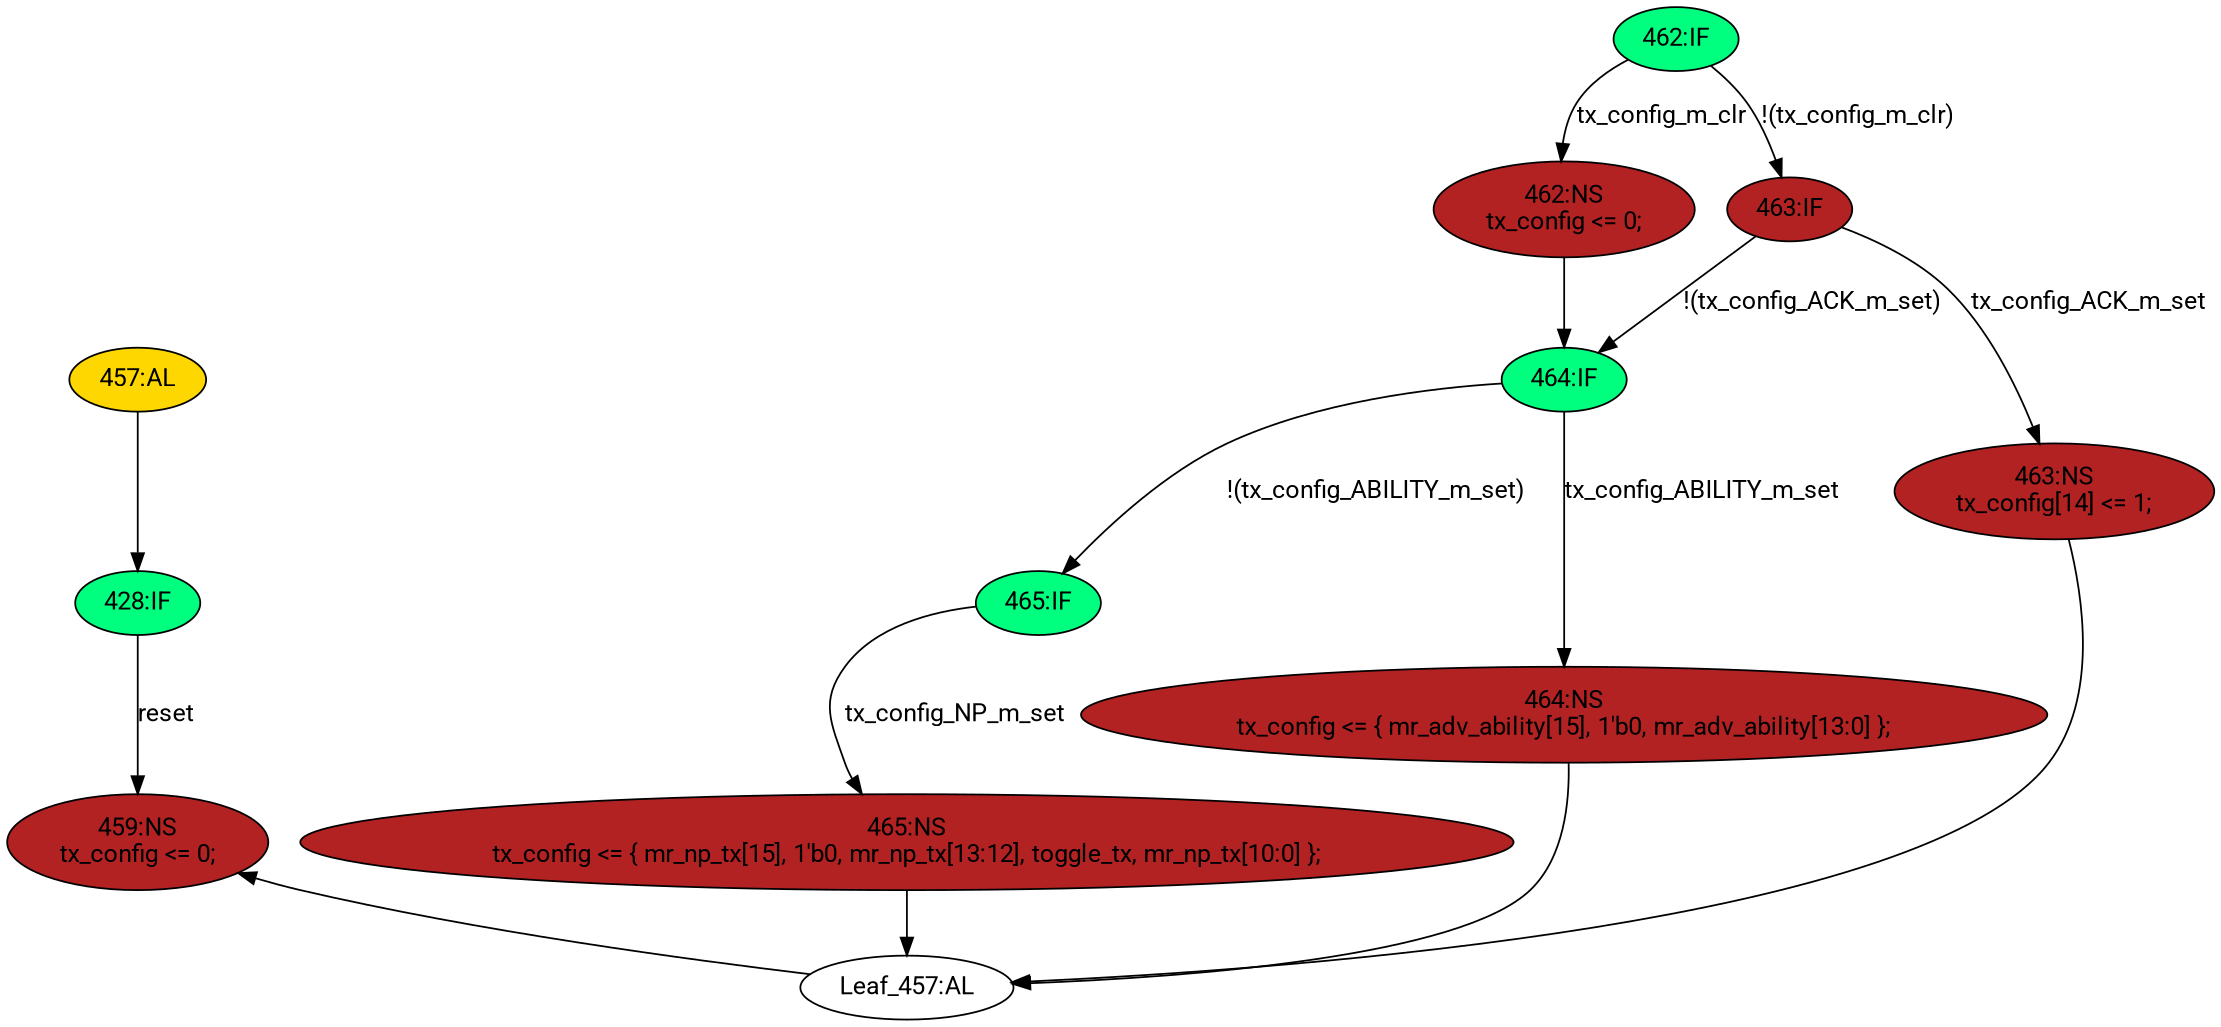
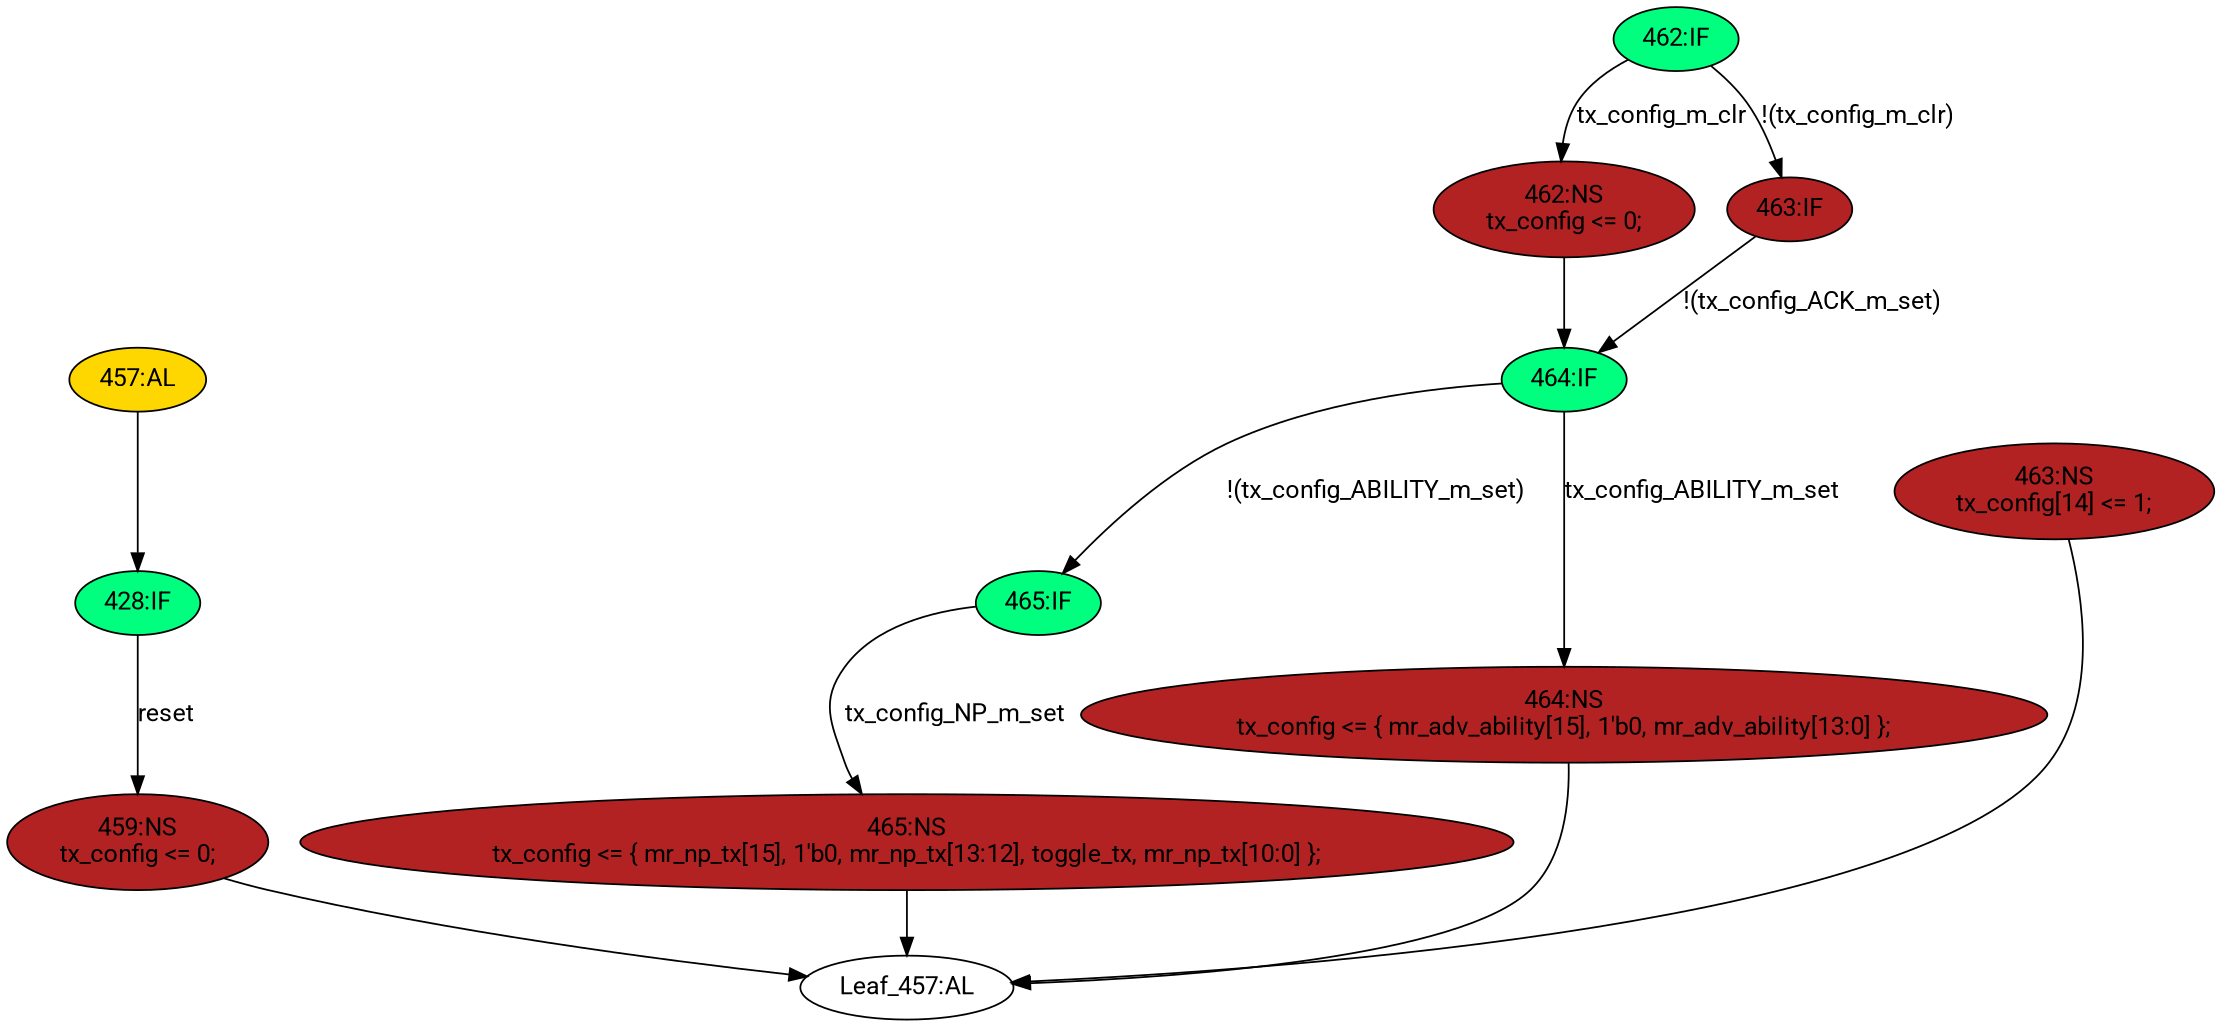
edge "463:IF" -> "463:NS tx_config[14] <= 1;": removed, label "tx_config_ACK_m_set"
edge "Leaf_457:AL" -> "459:NS tx_config <= 0;": reversed
